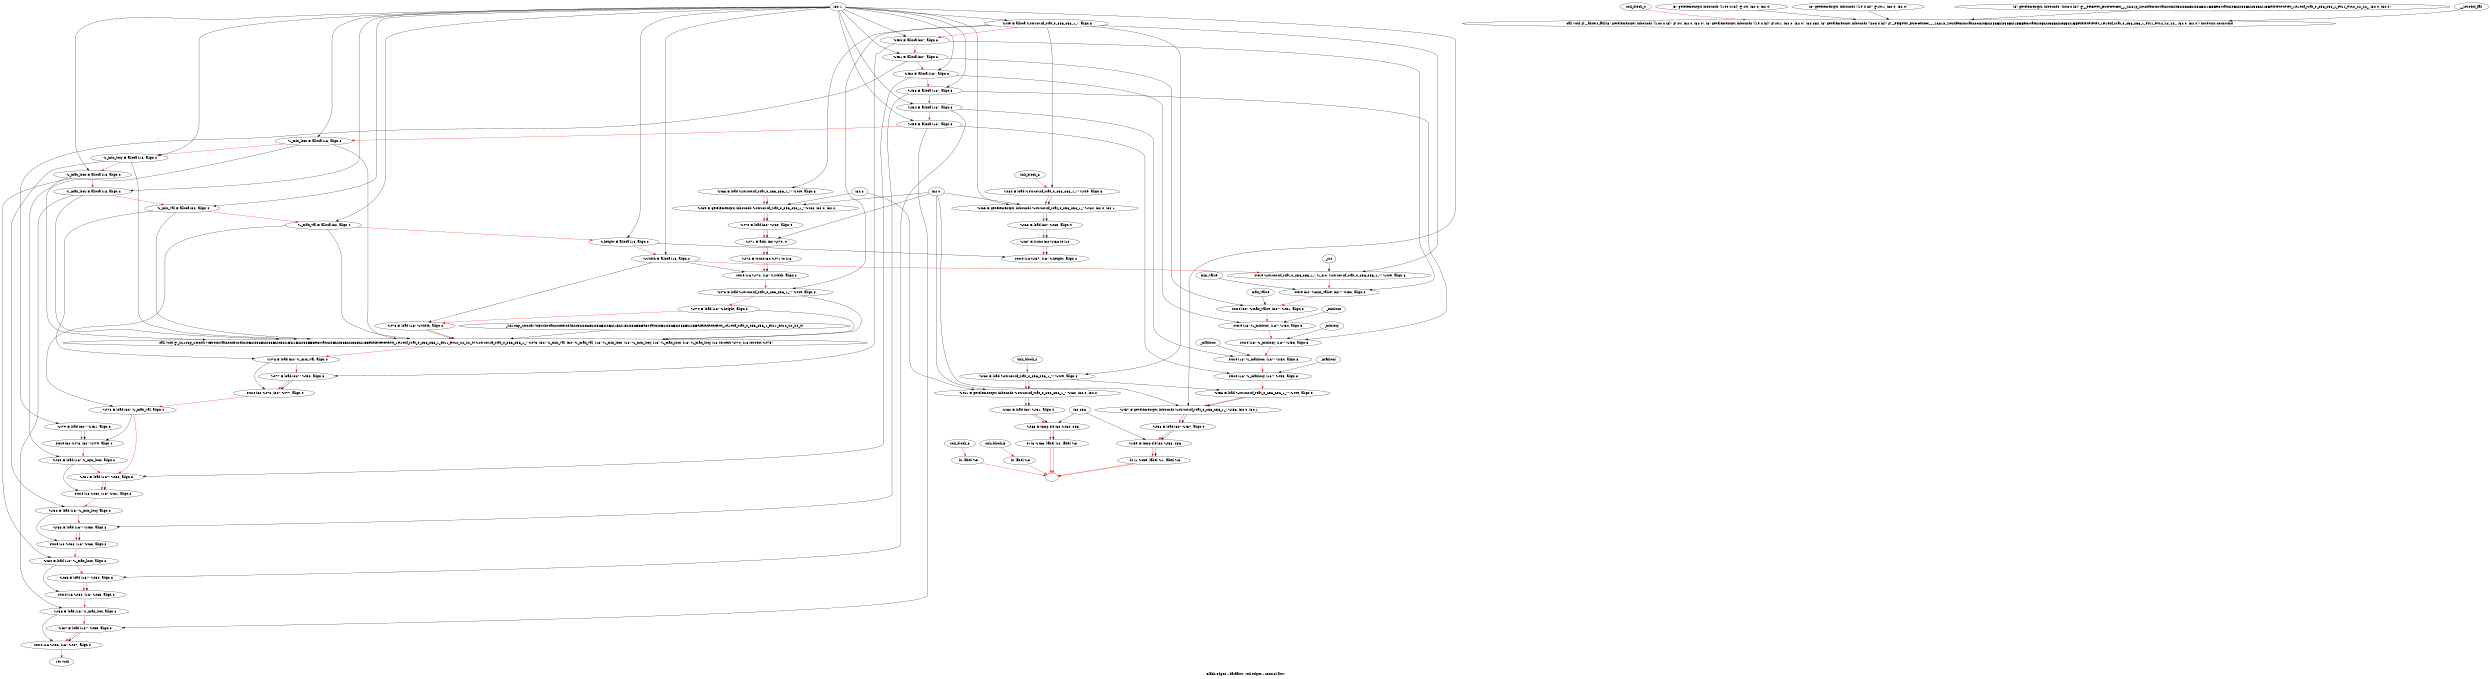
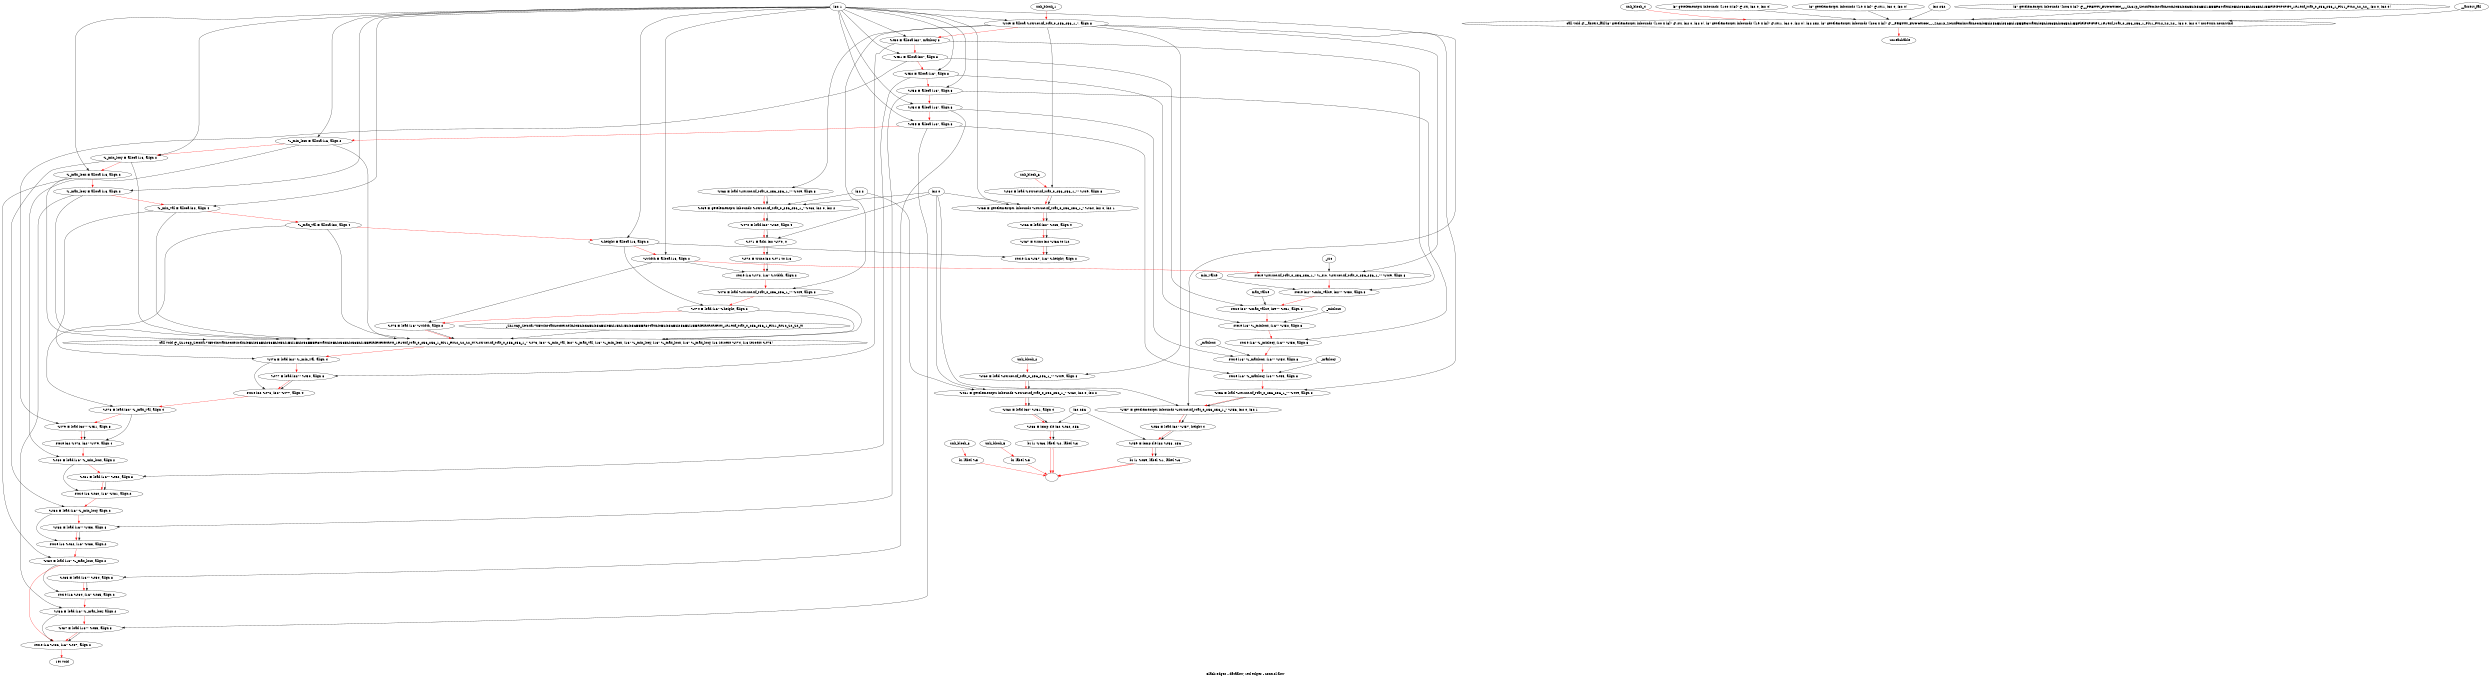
node "unk_block_1": added
node "i32 252": added
node "__zeroext_fail": label "__zeroext_fail" -> "__assert_fail"
edge "i32 1" -> "%_max_val = alloca i32, align 4": removed
node "%t50 = alloca i32*, align 8": label "%t50 = alloca i32*, align 8" -> "%t50 = alloca i32*, maxlocy 8"
node "unreachable": added
edge "%height = alloca i16, align 2" -> "%t74 = load i16* %height, align 2": added
node "store i32* %max_value, i32** %t51, align 8": label "store i32* %max_value, i32** %t51, align 8" -> "store i32* %max_value, i39** %t51, align 8"
node "_minlocy": removed
edge "%t60 = load %struct.xf_Mat_0_256_256_1_** %t49, align 8" -> "%t56 = load %struct.xf_Mat_0_256_256_1_** %t49, align 8": now "%t49 = alloca %struct.xf_Mat_0_256_256_1_*, align 8" -> "%t56 = load %struct.xf_Mat_0_256_256_1_** %t49, align 8"
node "%t58 = load i32* %t57, align 4": label "%t58 = load i32* %t57, align 4" -> "%t58 = load i32* %t57, height 4"
node "br i6 %t63, label %2, label %3": label "br i6 %t63, label %2, label %3" -> "br i1 %t63, label %2, label %3"
edge "%t78 = load i32* %_max_val, align 4" -> "%t81 = load i16** %t52, align 8": now "%t78 = load i32* %_max_val, align 4" -> "%t79 = load i32** %t51, align 8"
edge "%t84 = load i16* %_max_locx, align 2" -> "%t85 = load i16** %t54, align 8": now "%t84 = load i16* %_max_locx, align 2" -> "store i16 %t86, i16* %t87, align 2"
